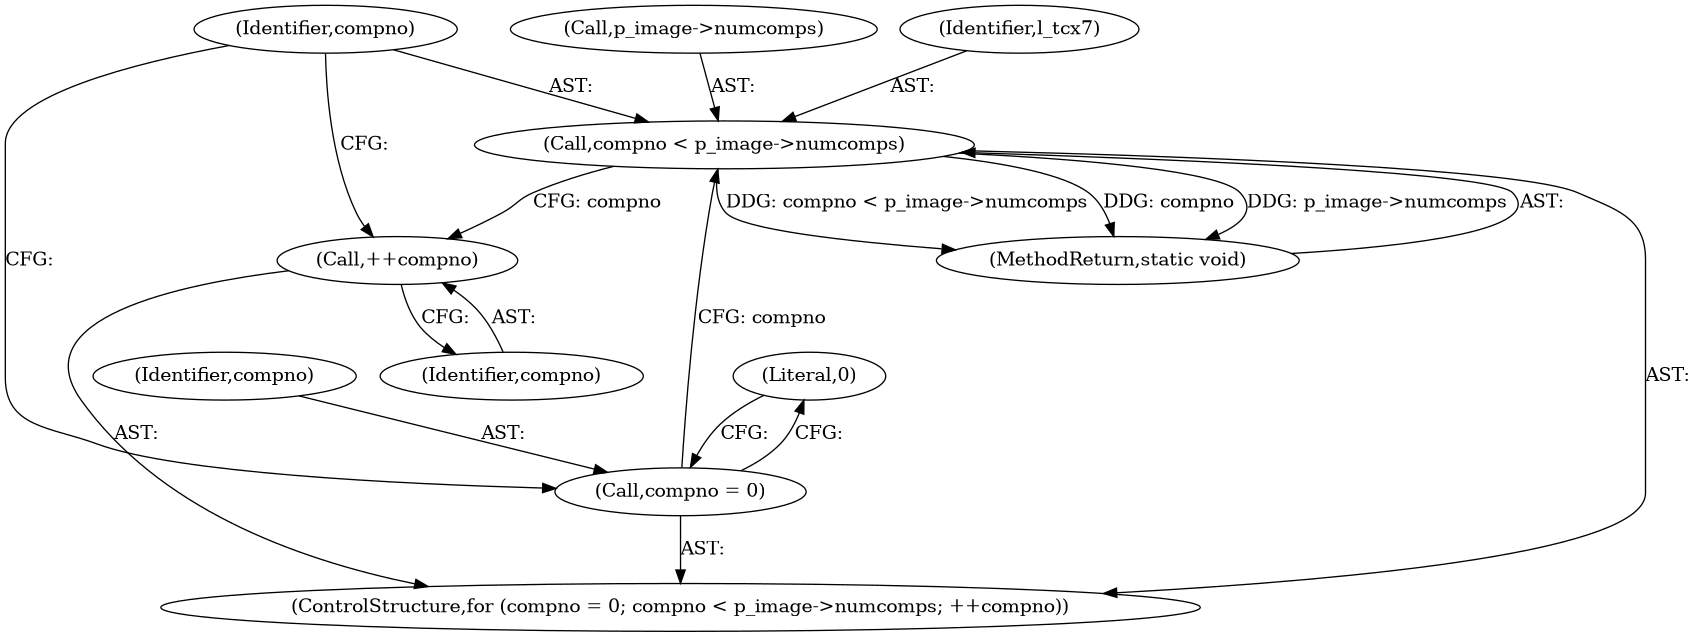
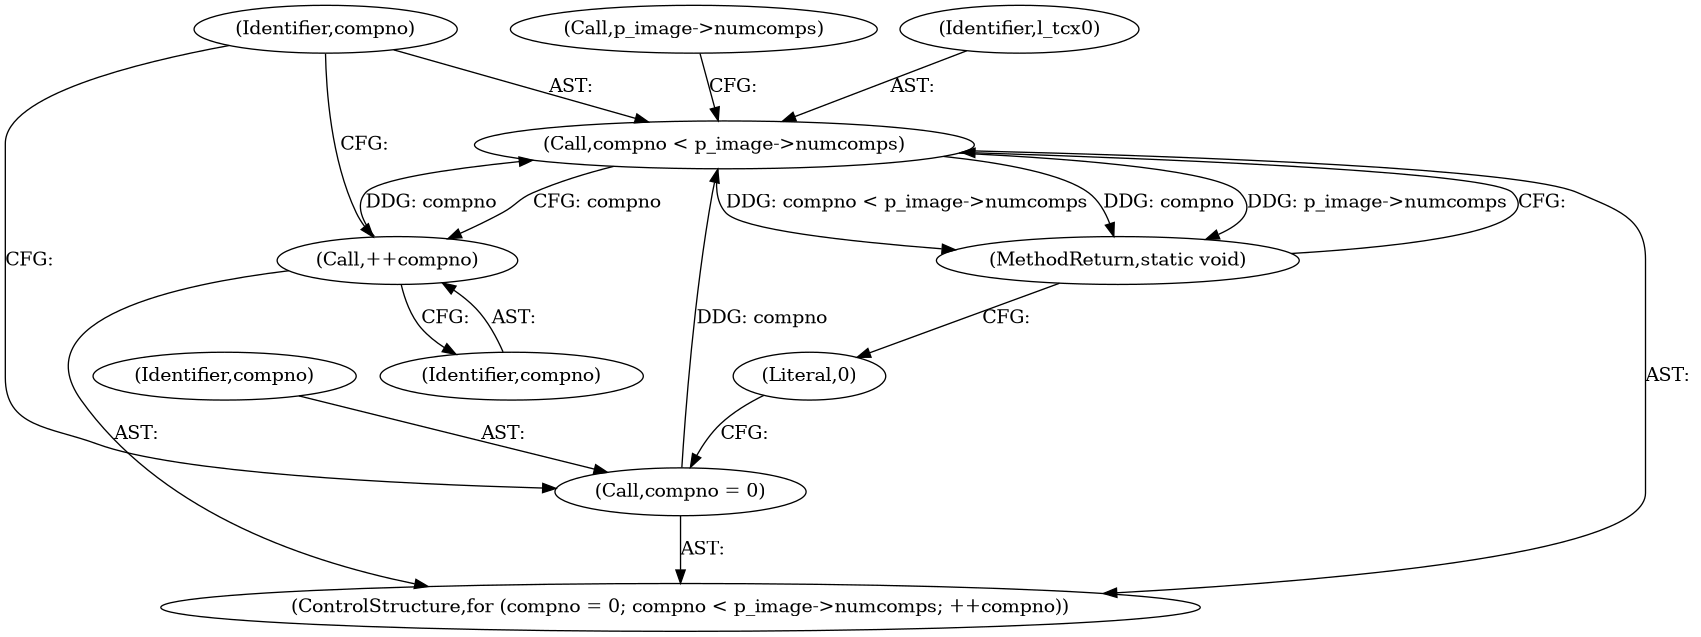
node "(Identifier,l_tcx7)": label "(Identifier,l_tcx7)" -> "(Identifier,l_tcx0)"
edge "(Call,p_image->numcomps)" -> "(Call,compno < p_image->numcomps)": label "AST: " -> "CFG: "
edge "(Call,++compno)" -> "(Call,compno < p_image->numcomps)": added, label "DDG: compno"
edge "(MethodReturn,static void)" -> "(Call,compno < p_image->numcomps)": label "AST: " -> "CFG: "
edge "(Call,compno = 0)" -> "(Call,compno < p_image->numcomps)": label "CFG: compno" -> "DDG: compno"
edge "(Call,compno = 0)" -> "(Literal,0)": now "(MethodReturn,static void)" -> "(Literal,0)"
